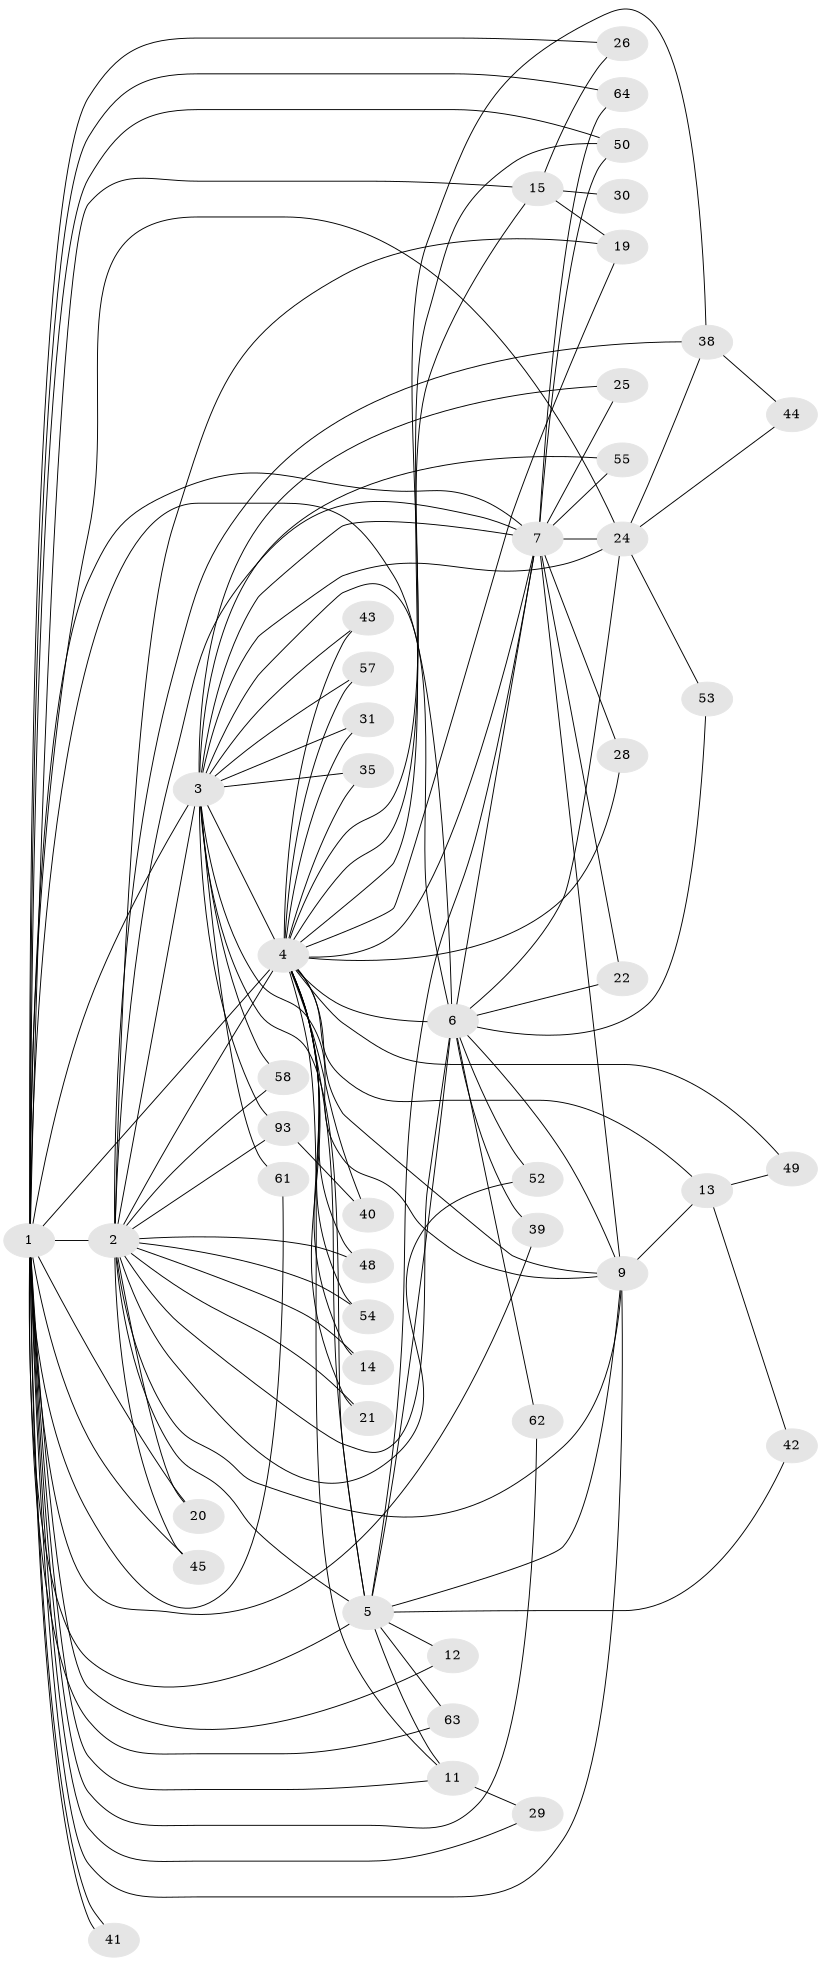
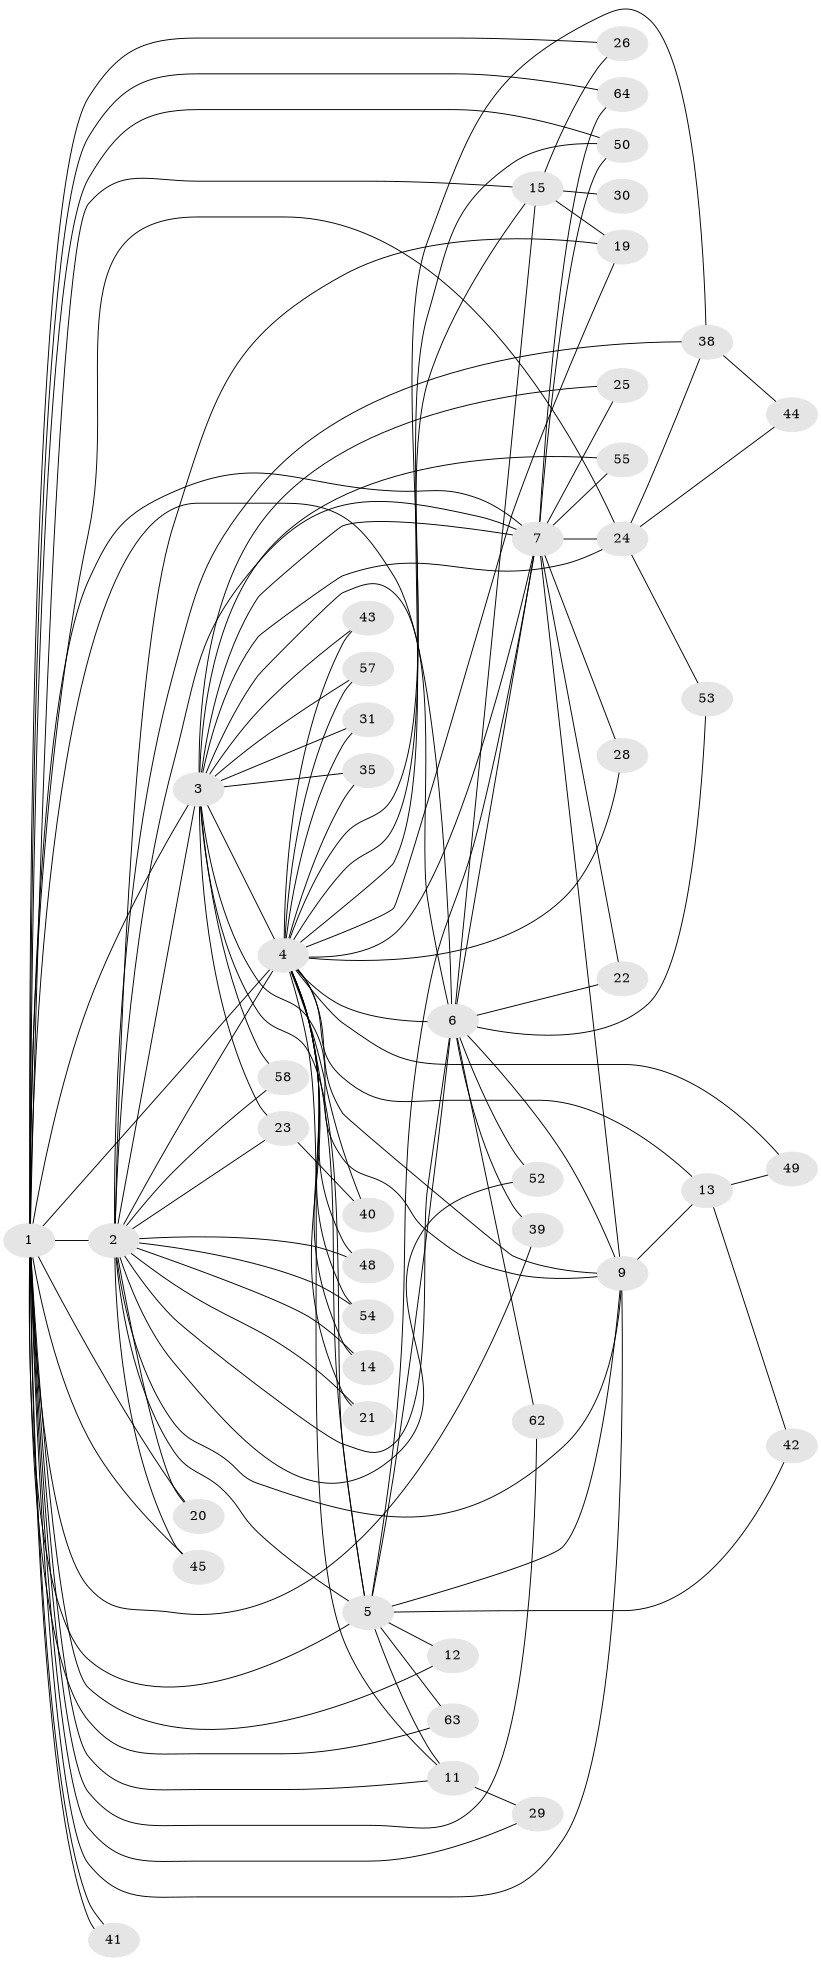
edge "24" -- "6": now "15" -- "6"
node "93": label "93" -> "23"
node "61": removed
